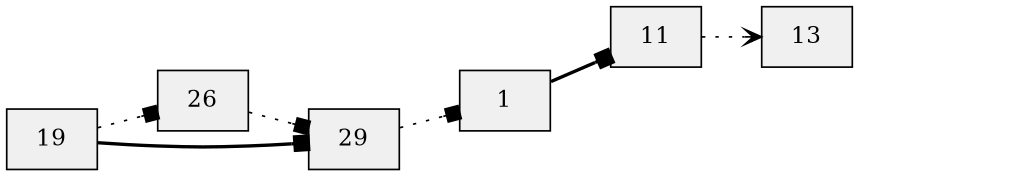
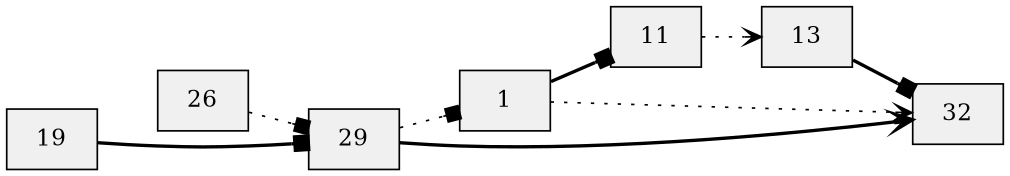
node "32": added
edge "19" -> "26": removed
